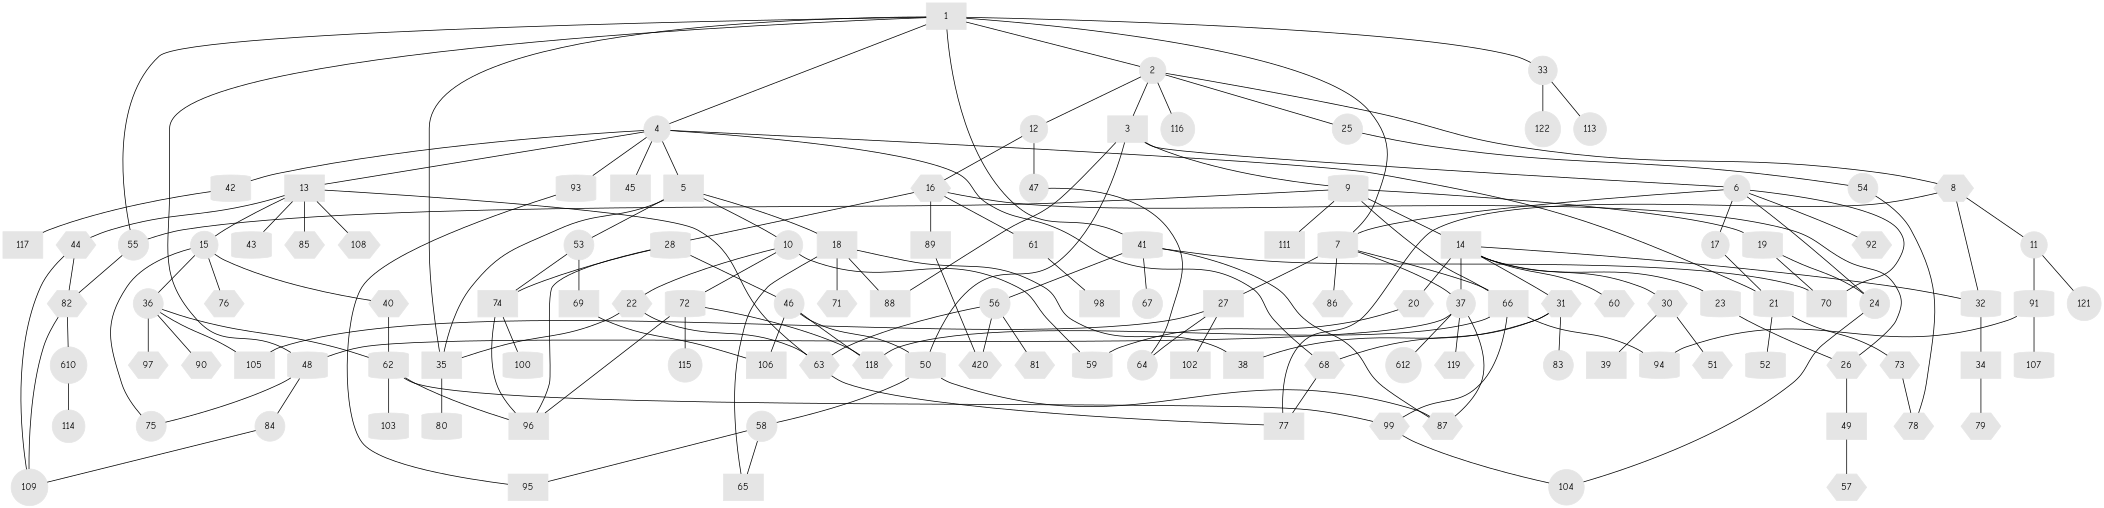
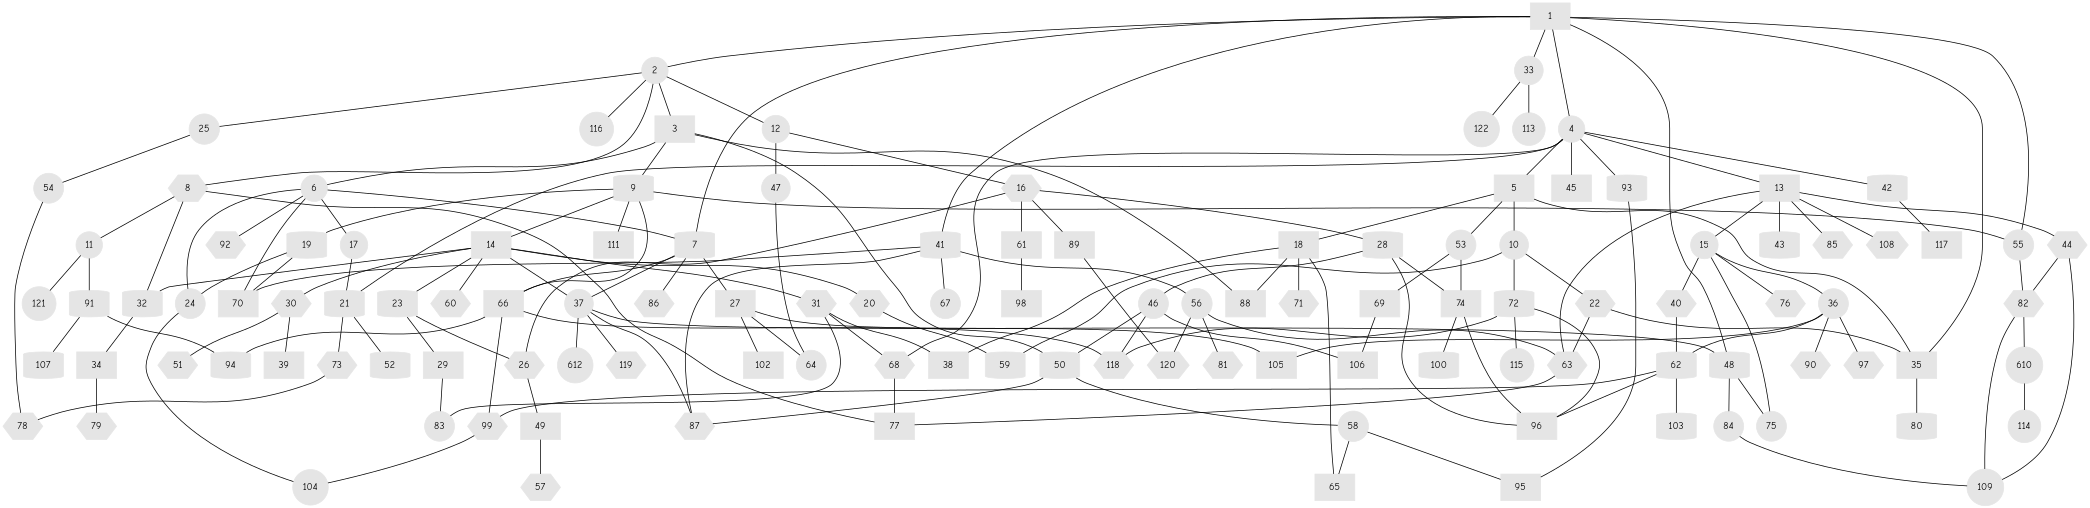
node "29": added
node "420": label "420" -> "120"
